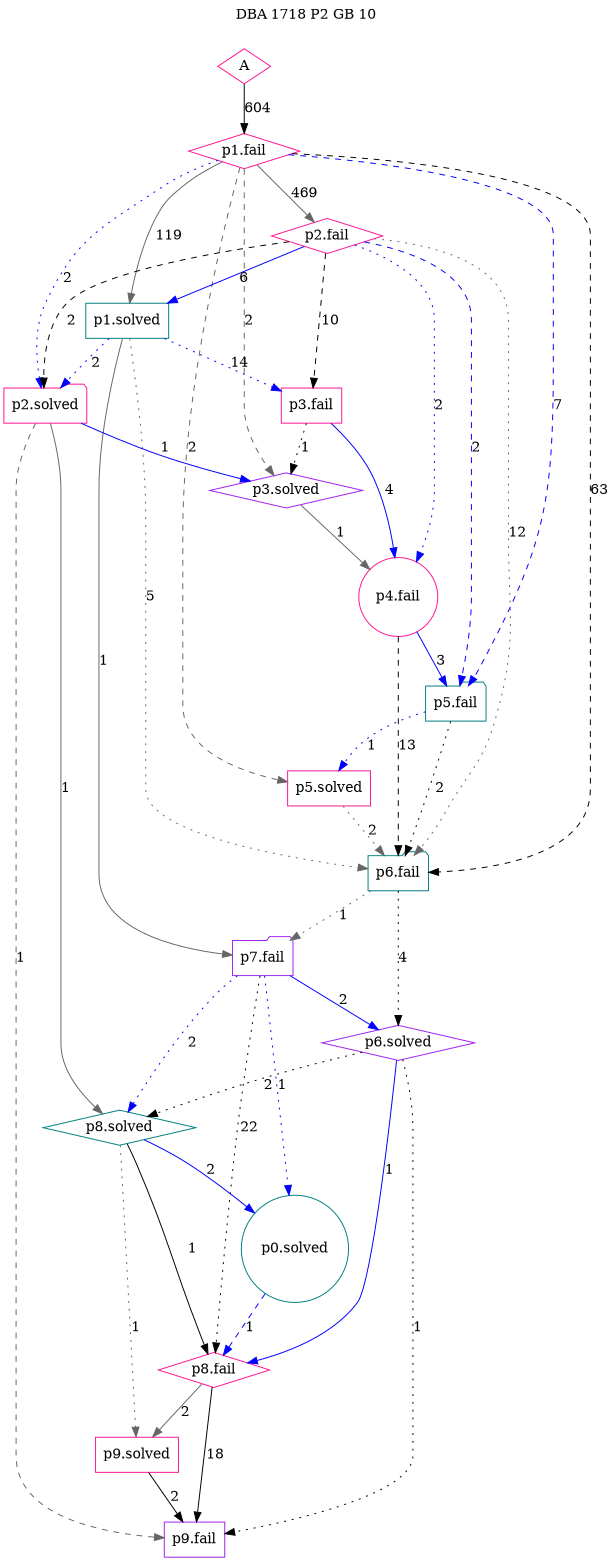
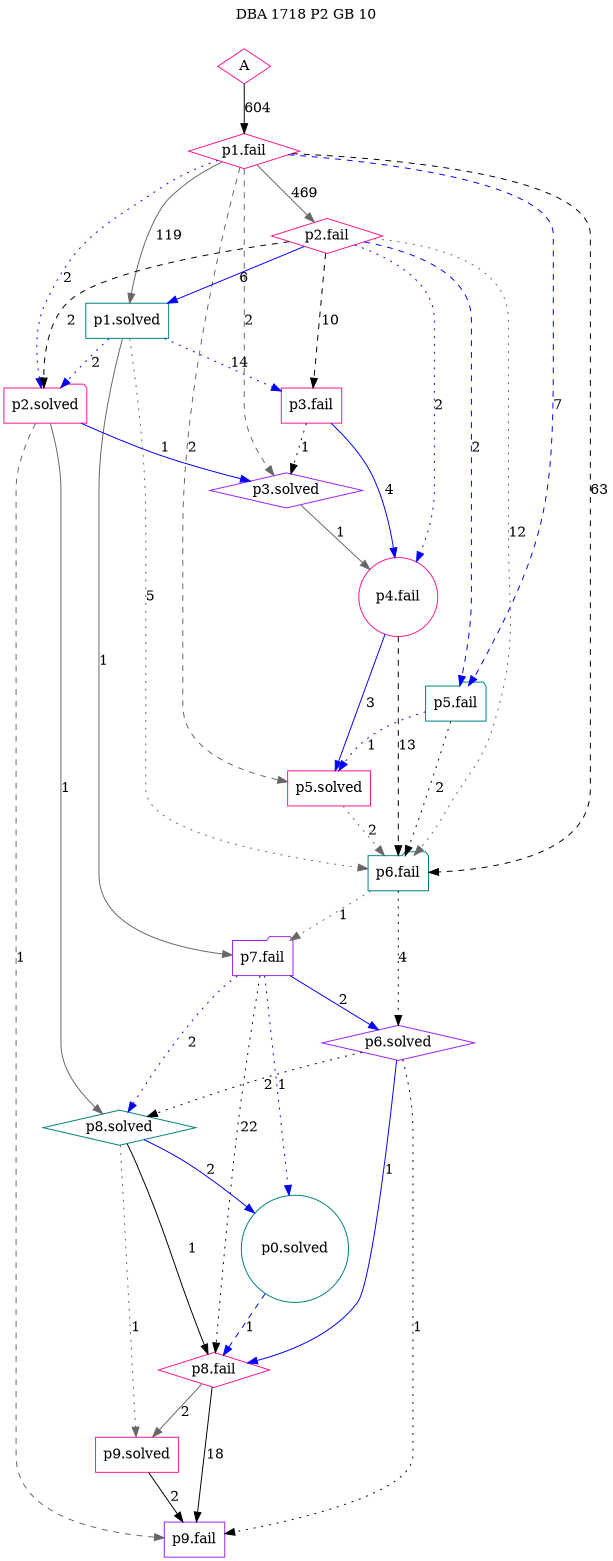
edge "p4.fail" -> "p5.fail": now "p4.fail" -> "p5.solved"
